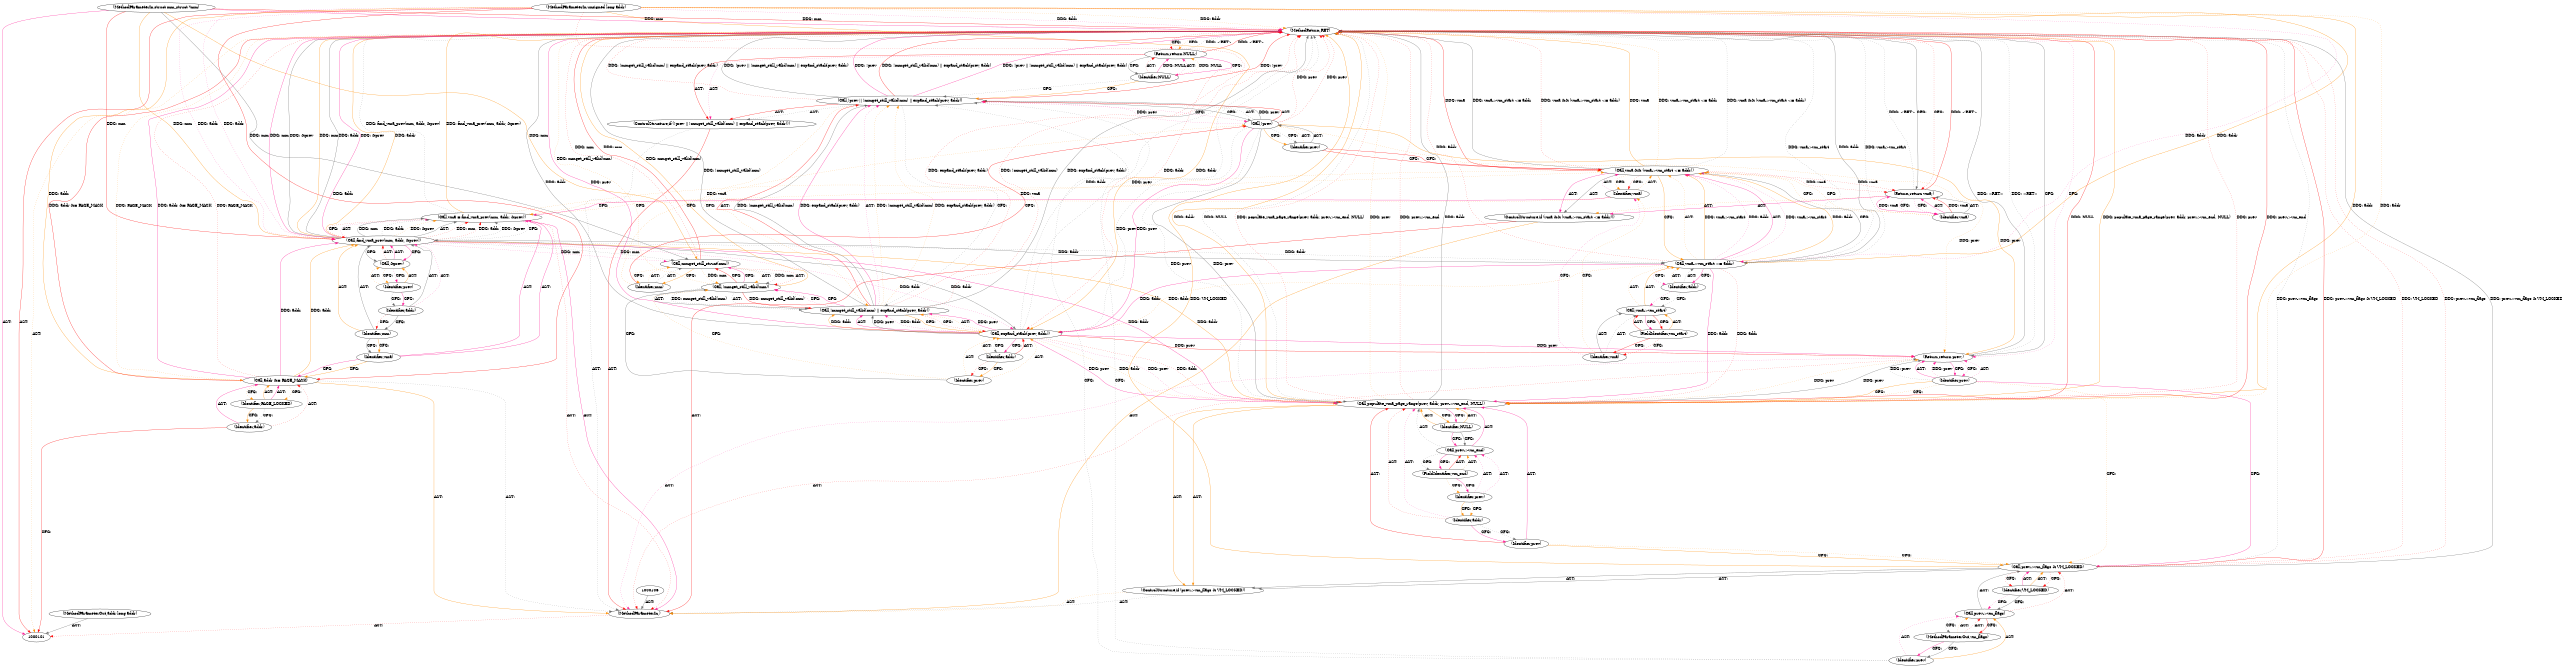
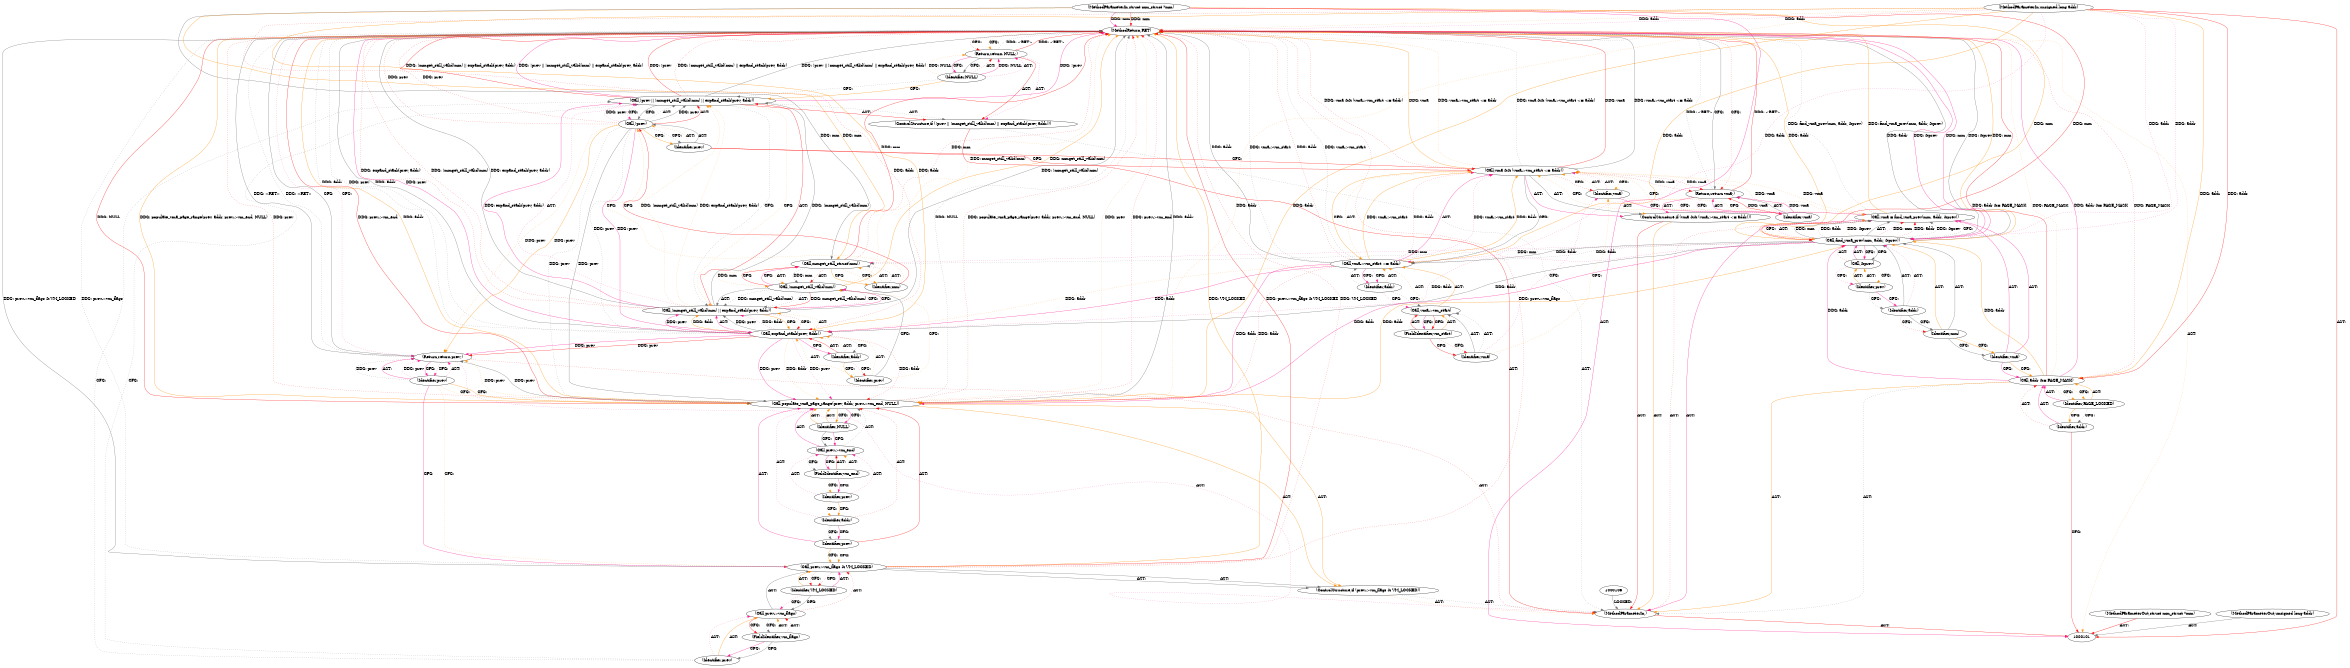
edge "1000106" -> "(MethodParameterIn,)": label "AST: " -> "LOCKED: "
node "(MethodParameterOut,addr long addr)": label "(MethodParameterOut,addr long addr)" -> "(MethodParameterOut,unsigned long addr)"
node "(MethodParameterOut,struct mm_struct *mm)": added
edge "(MethodParameterIn,)" -> "1000101": style dotted -> solid
node "(MethodParameterOut,vm_flags)": label "(MethodParameterOut,vm_flags)" -> "(FieldIdentifier,vm_flags)"
